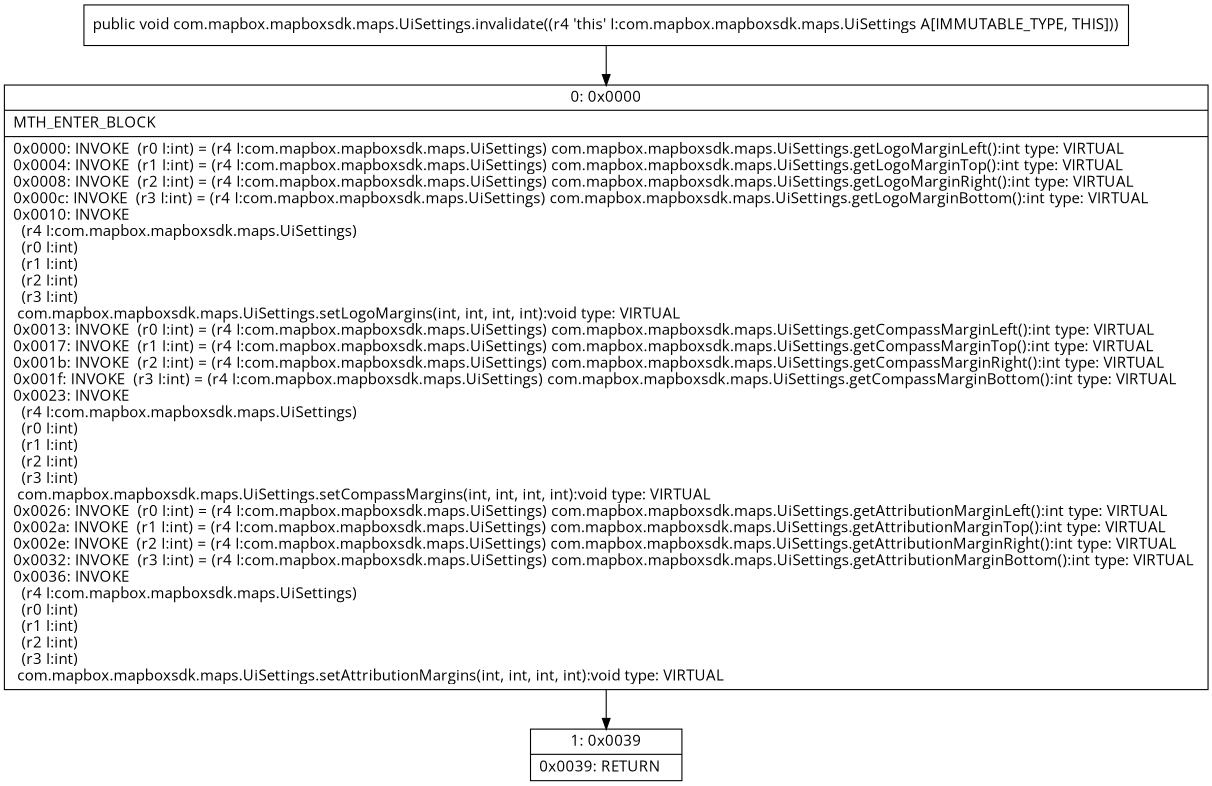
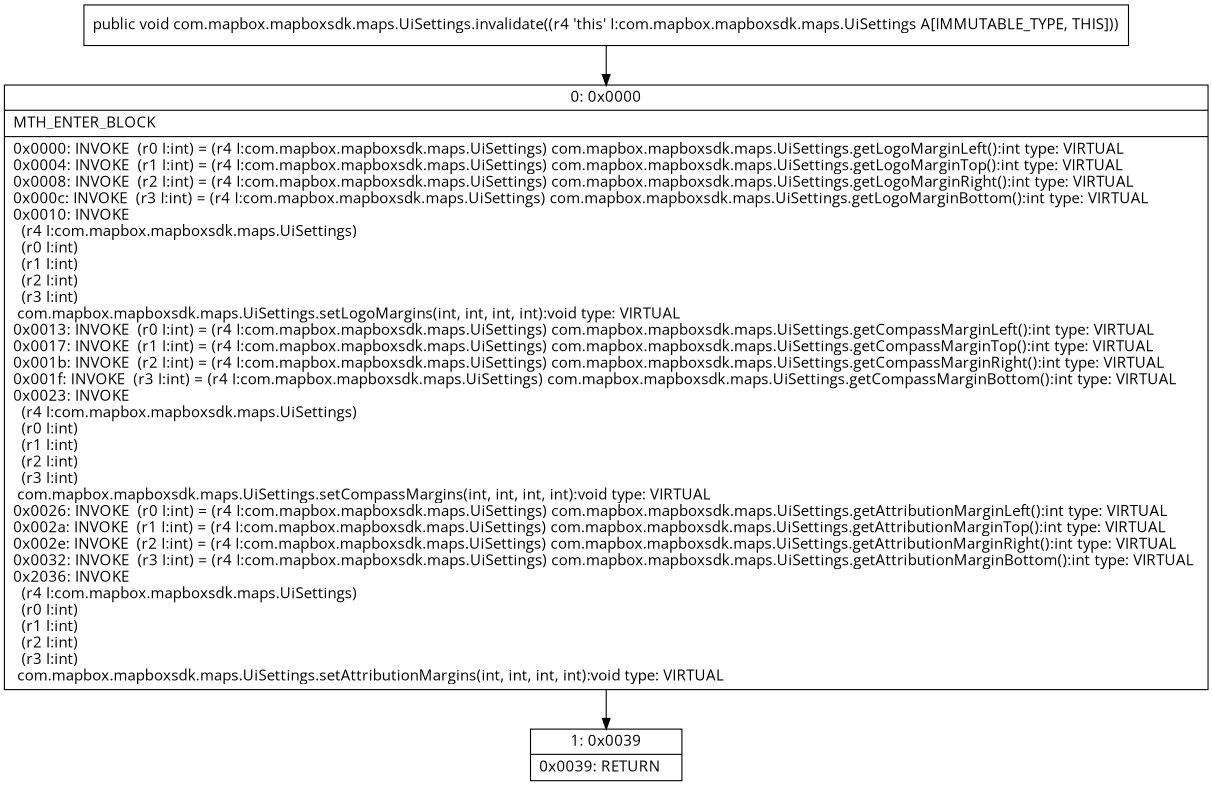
node "0: 0x0000": text "0x0036: INVOKE" -> "0x2036: INVOKE"
